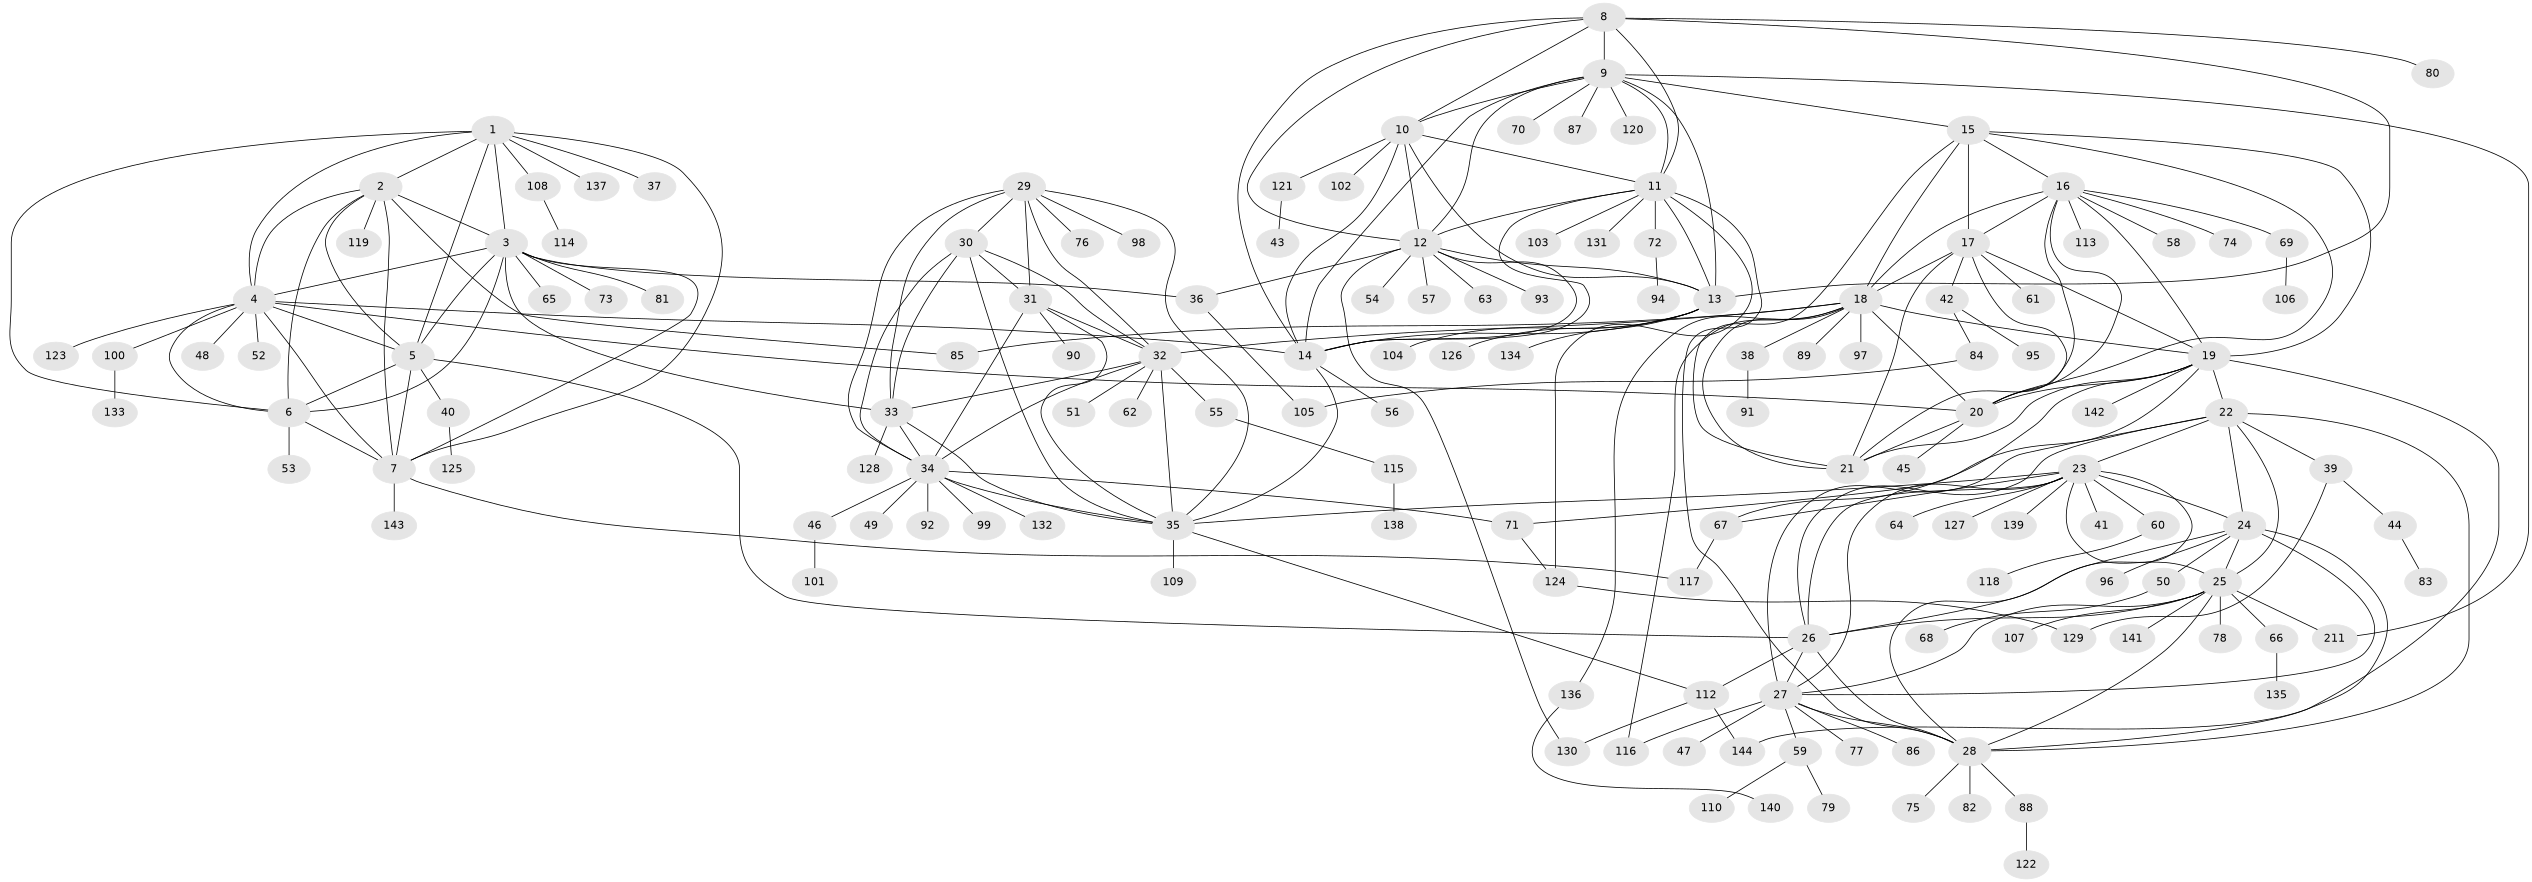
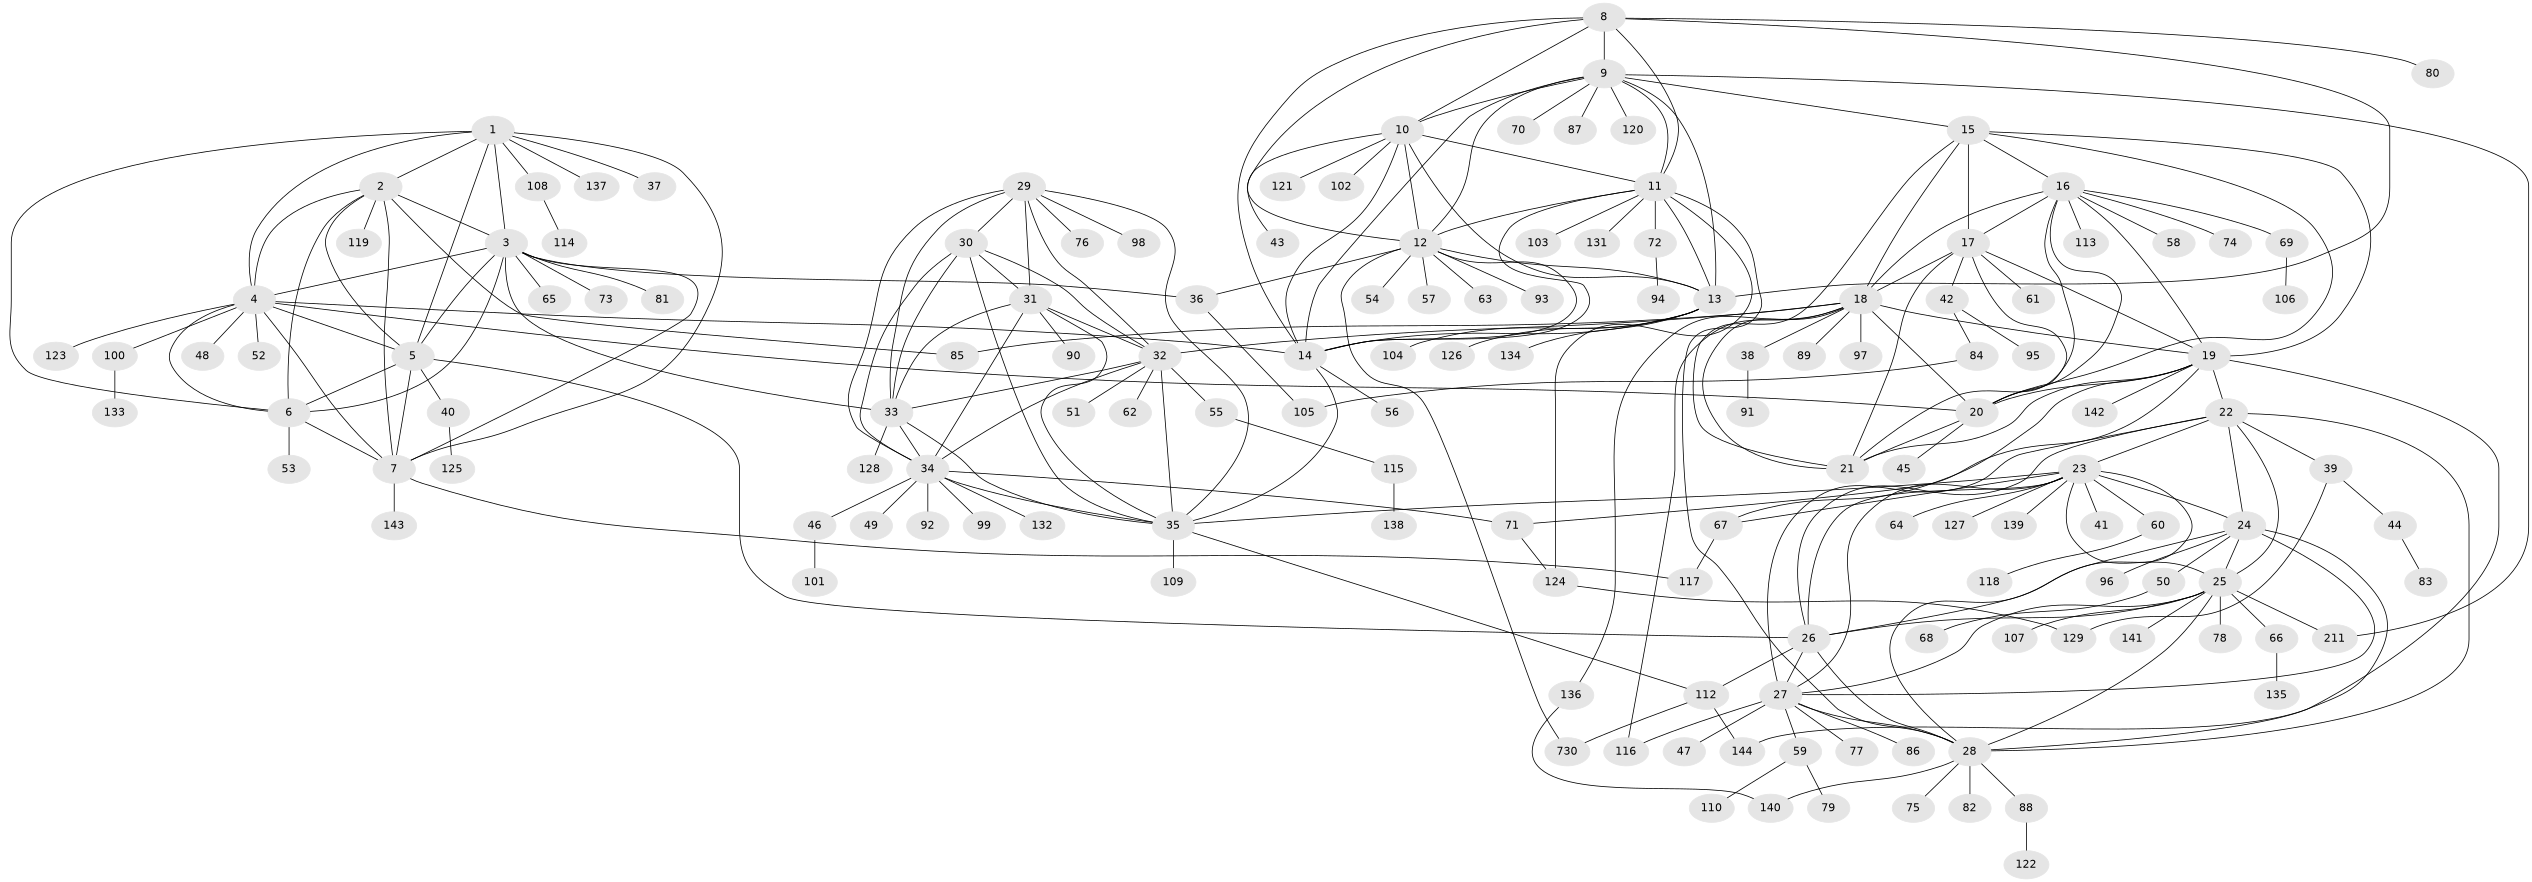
edge "121" -- "43": now "10" -- "43"
edge "31" -- "33": added
node "130": label "130" -> "730"
edge "28" -- "140": added
